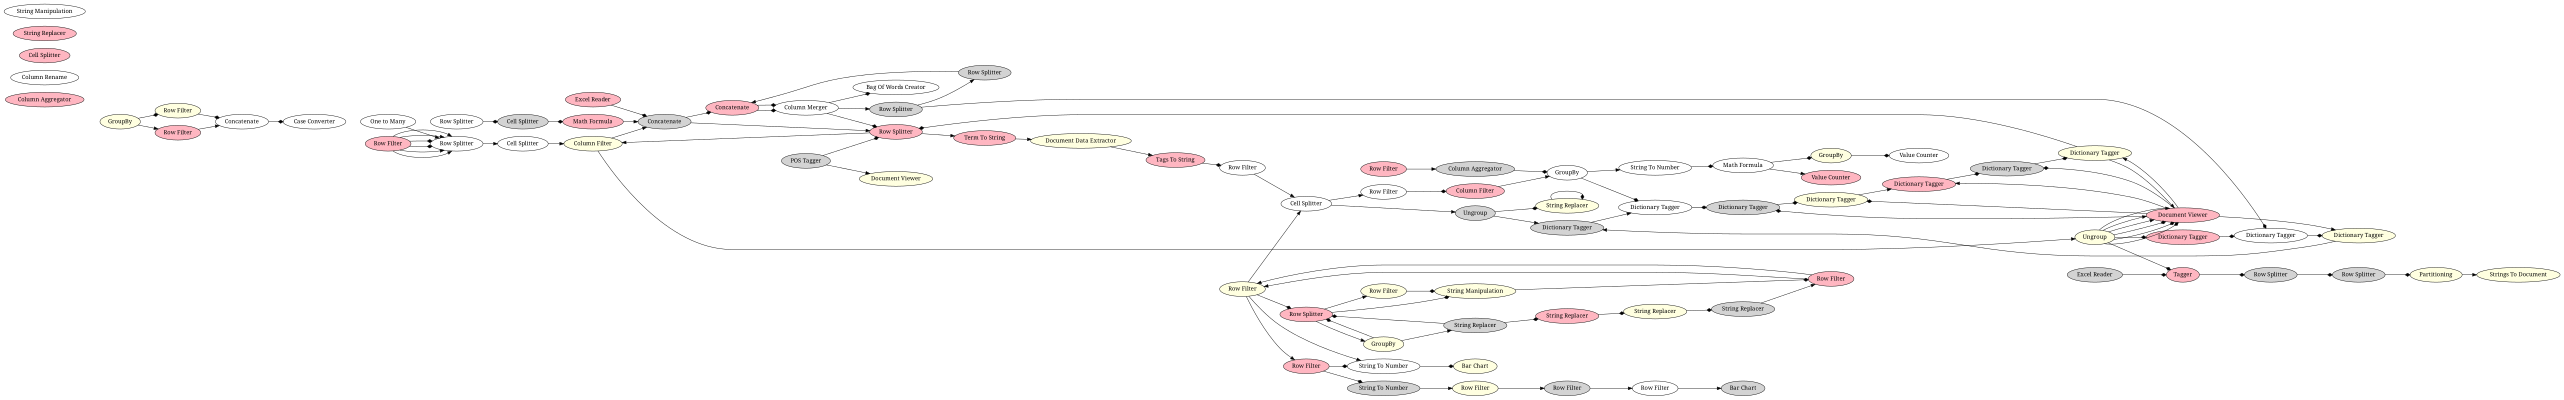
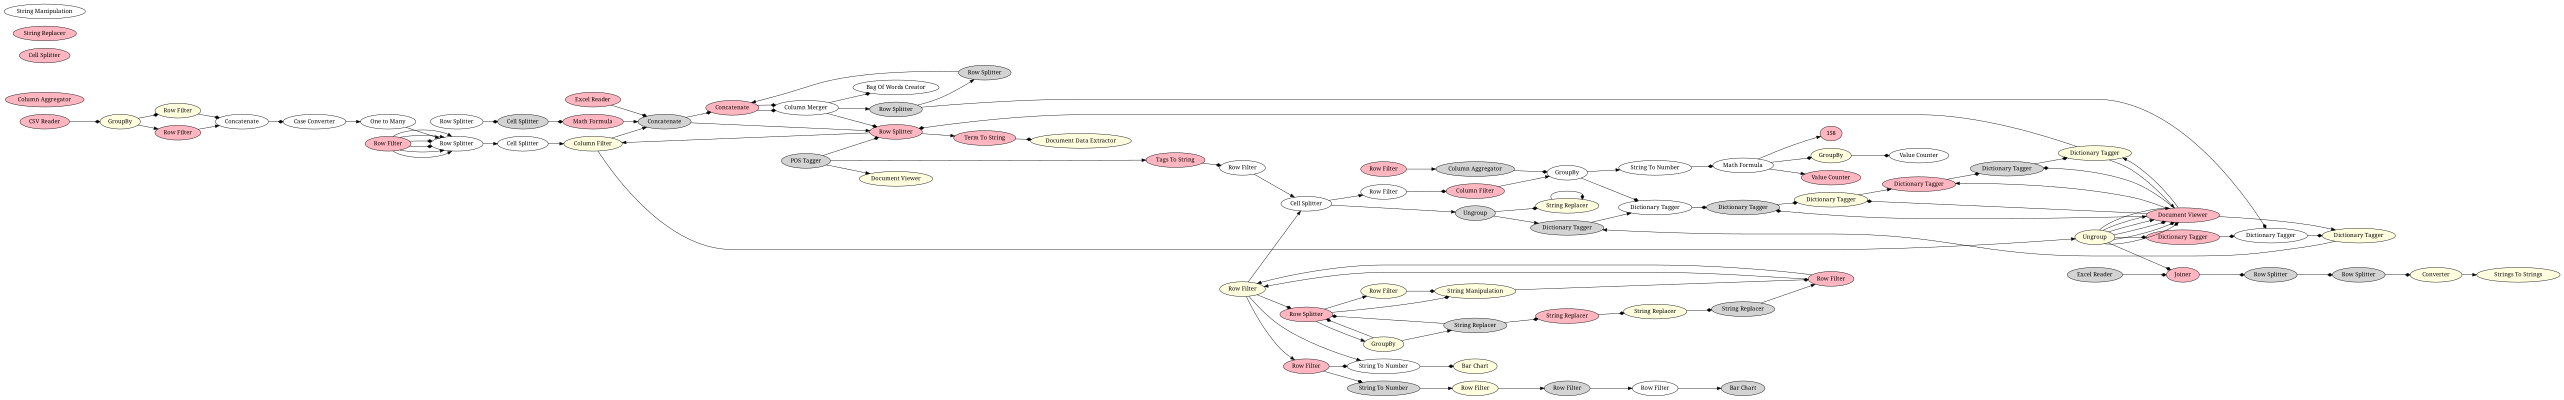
node "Column Rename": removed
node "CSV Reader": added
edge "Case Converter" -> "One to Many": added
node "158": added
edge "Term To String" -> "Document Data Extractor": arrowhead normal -> diamond
edge "Document Data Extractor" -> "Tags To String": now "POS Tagger" -> "Tags To String"
node "Tagger": label "Tagger" -> "Joiner"
node "Partitioning": label "Partitioning" -> "Converter"
node "Strings To Document": label "Strings To Document" -> "Strings To Strings"
